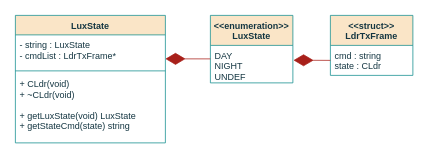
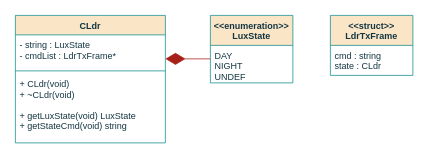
node "LuxState": label "LuxState" -> "CLdr"
edge "cmd : string state : CLdr" -> "DAY NIGHT UNDEF": removed
node "+ CLdr(void) + ~CLdr(void) + getLuxState(void) LuxState + getStateCmd(state) string": label "+ CLdr(void) + ~CLdr(void) + getLuxState(void) LuxState + getStateCmd(state) string" -> "+ CLdr(void) + ~CLdr(void) + getLuxState(void) LuxState + getStateCmd(void) string"
